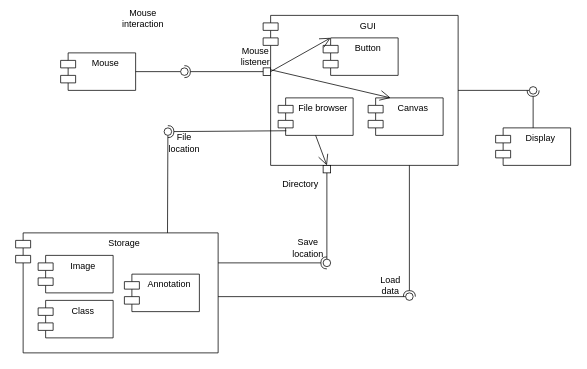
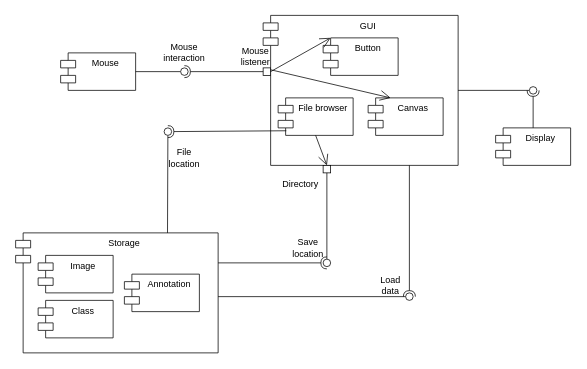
node "Mouse interaction": moved (143, 18) -> (184, 52)
node "File location": moved (184, 143) -> (184, 158)
